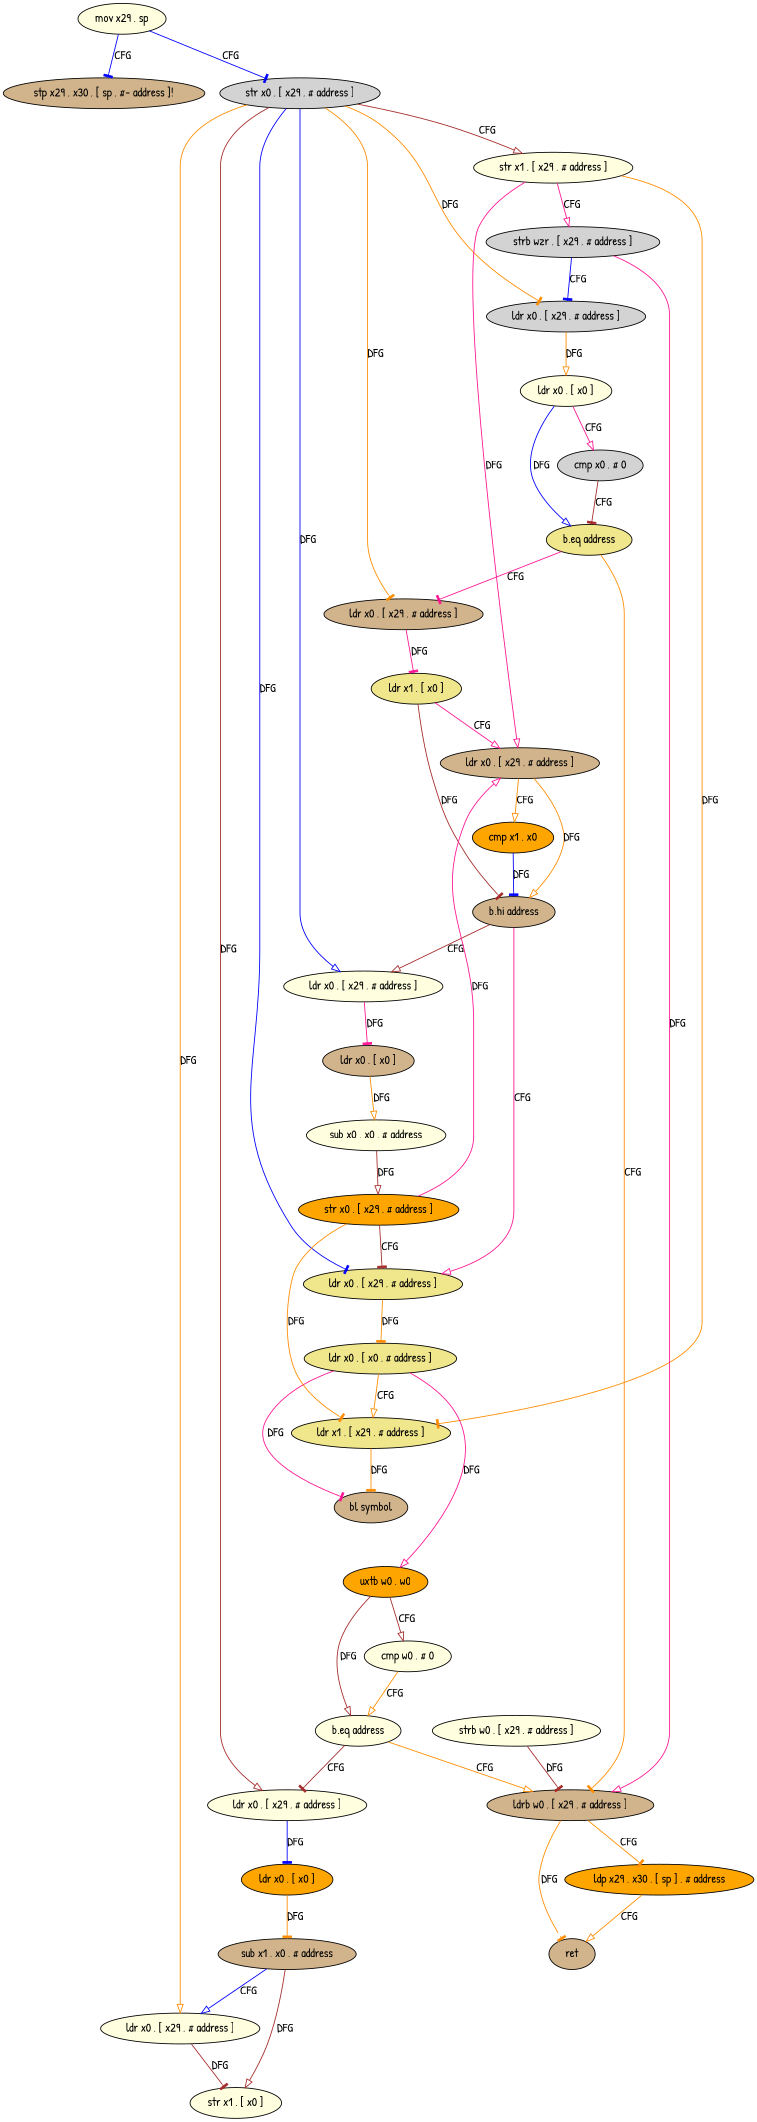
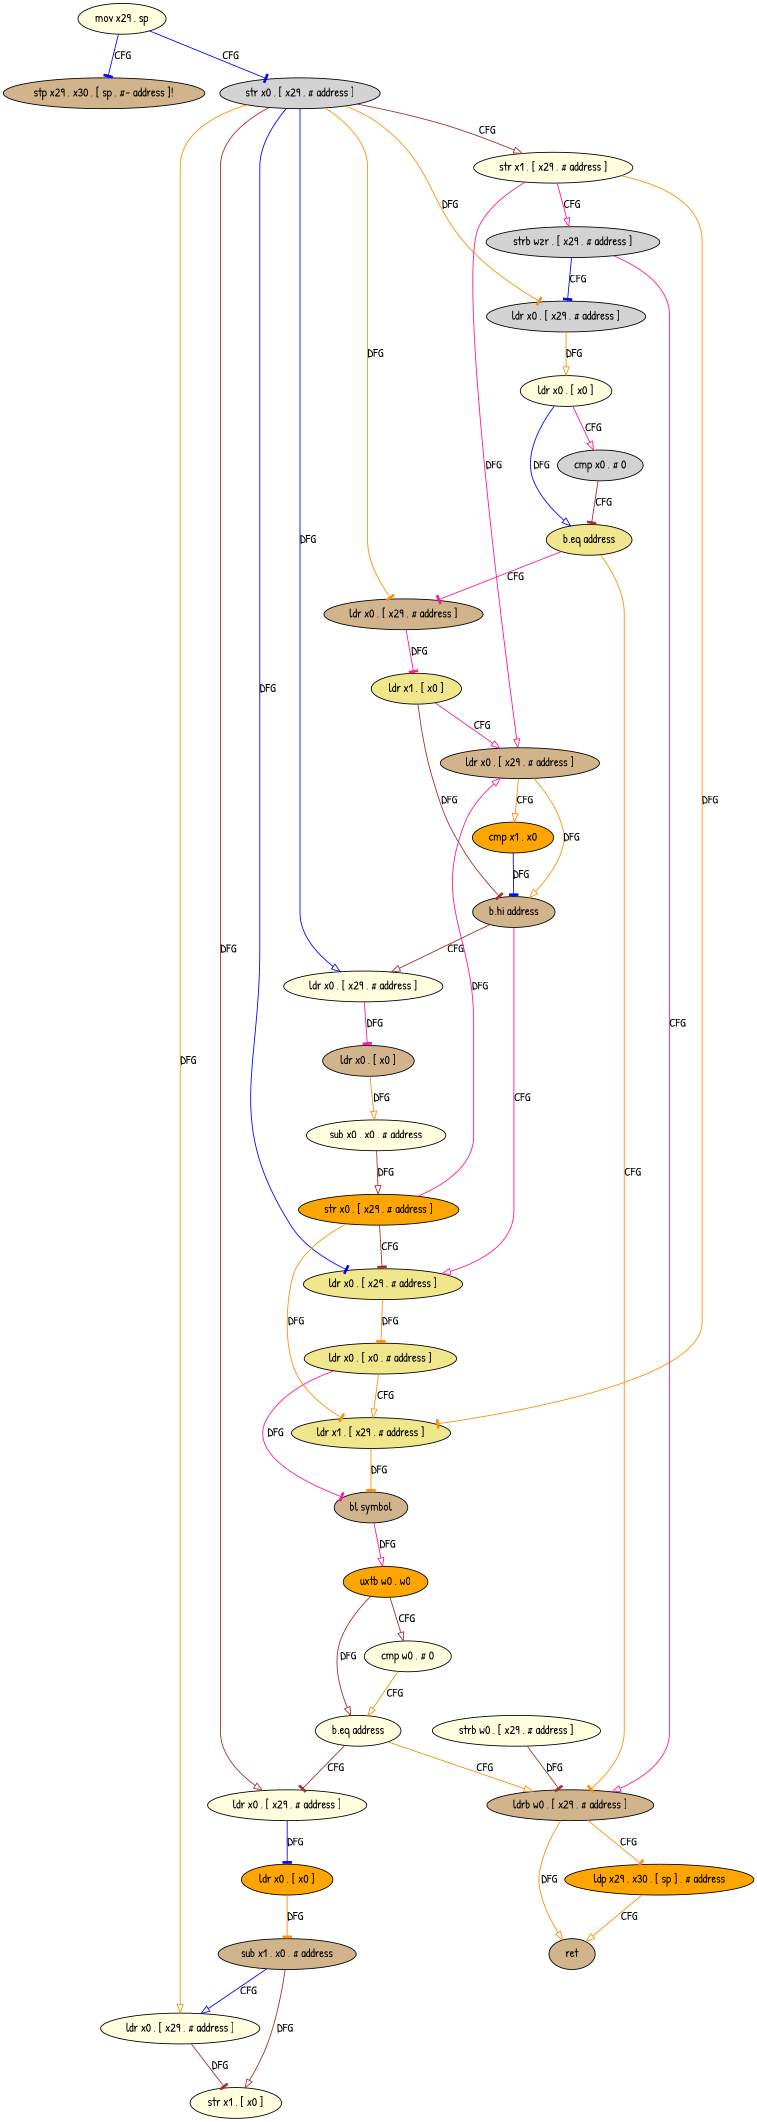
edge "strb wzr , [ x29 , # address ]" -> "ldrb w0 , [ x29 , # address ]": label "DFG" -> "CFG"
edge "ldr x0 , [ x0 , # address ]" -> "uxtb w0 , w0": now "bl symbol" -> "uxtb w0 , w0"
edge "ldrb w0 , [ x29 , # address ]" -> "ret": arrowhead tee -> onormal
